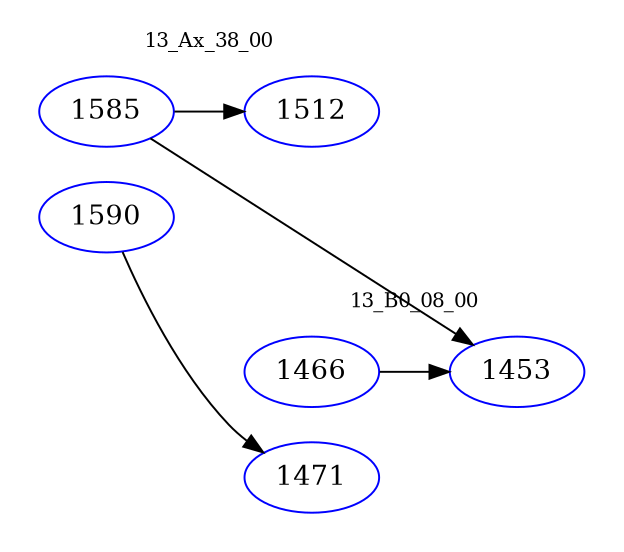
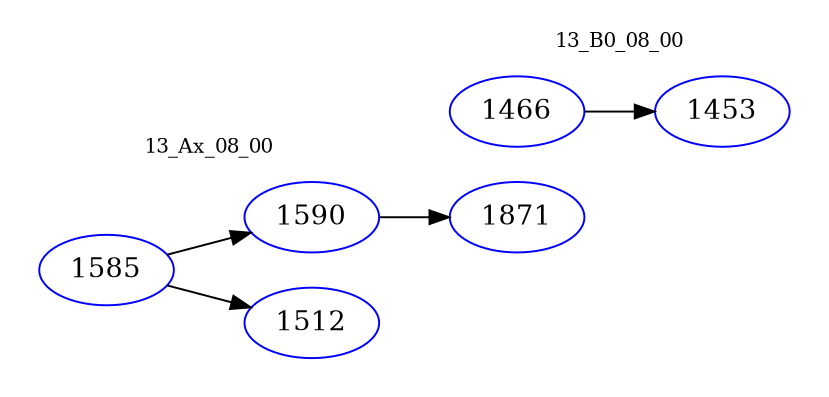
cluster "13_Ax_38_00": label "13_Ax_38_00" -> "13_Ax_08_00"
edge "1585" -> "1453": now "1585" -> "1590"
node "1471": label "1471" -> "1871"
